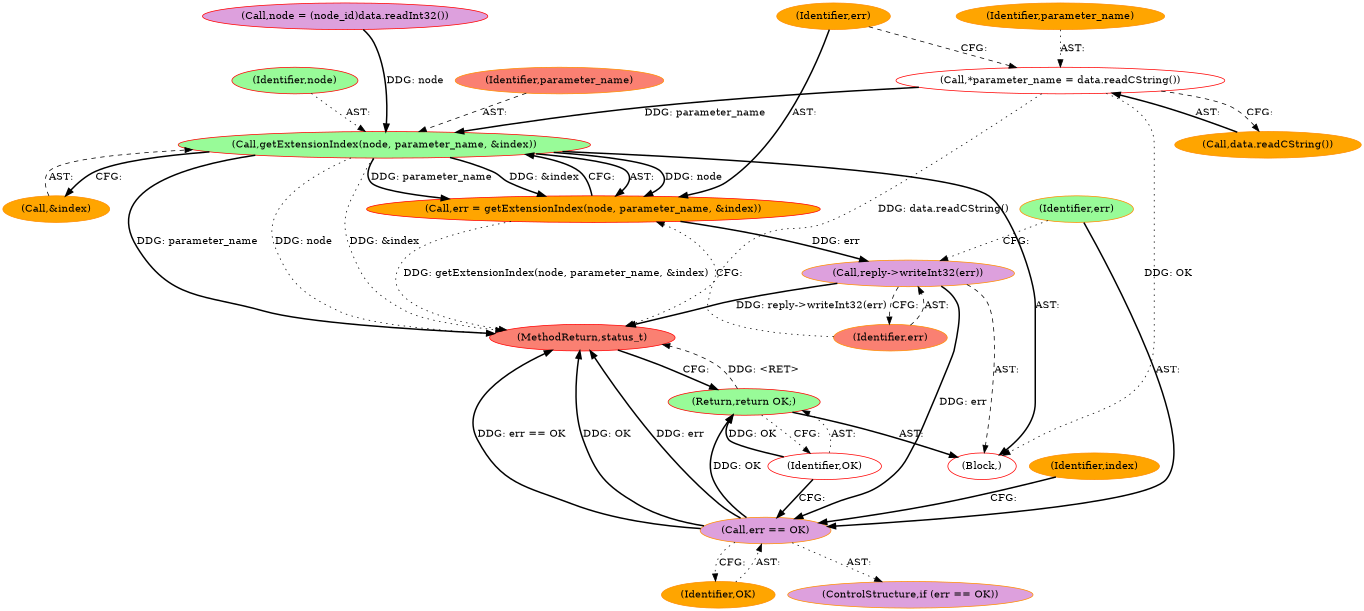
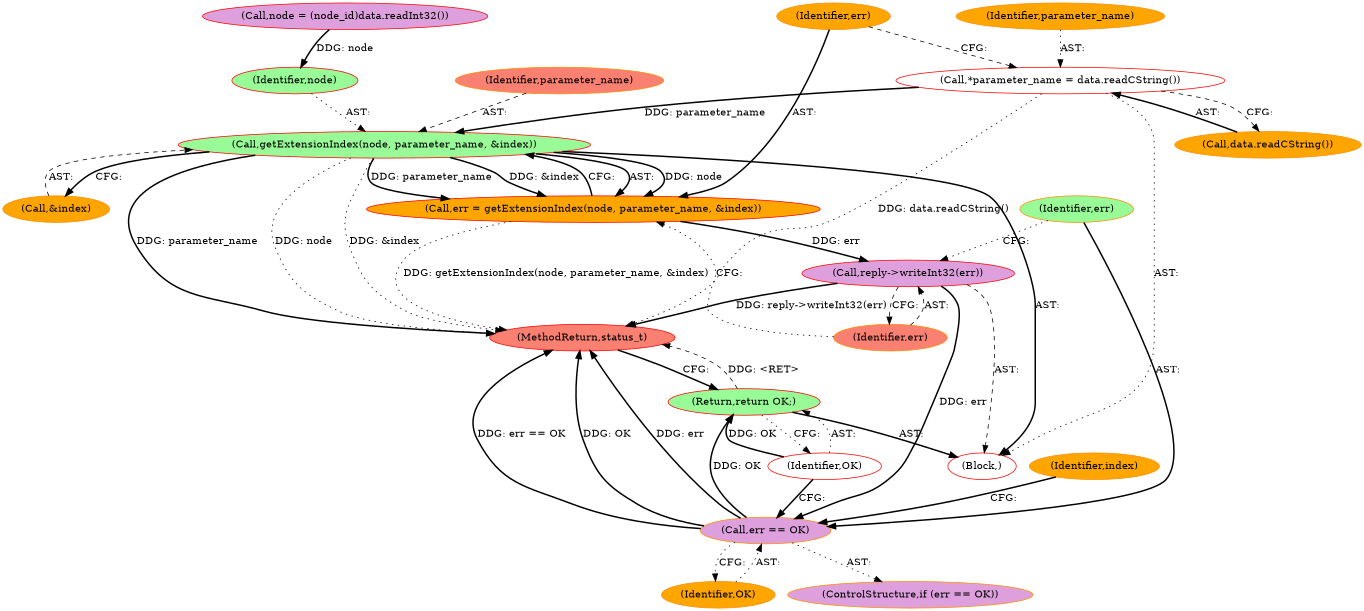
edge "(Call,node = (node_id)data.readInt32())" -> "(Call,getExtensionIndex(node, parameter_name, &index))": now "(Call,node = (node_id)data.readInt32())" -> "(Identifier,node)"
node "(Call,reply->writeInt32(err))": color darkorange -> red
edge "(Call,*parameter_name = data.readCString())" -> "(Block,)": label "DDG: OK" -> "AST: "
